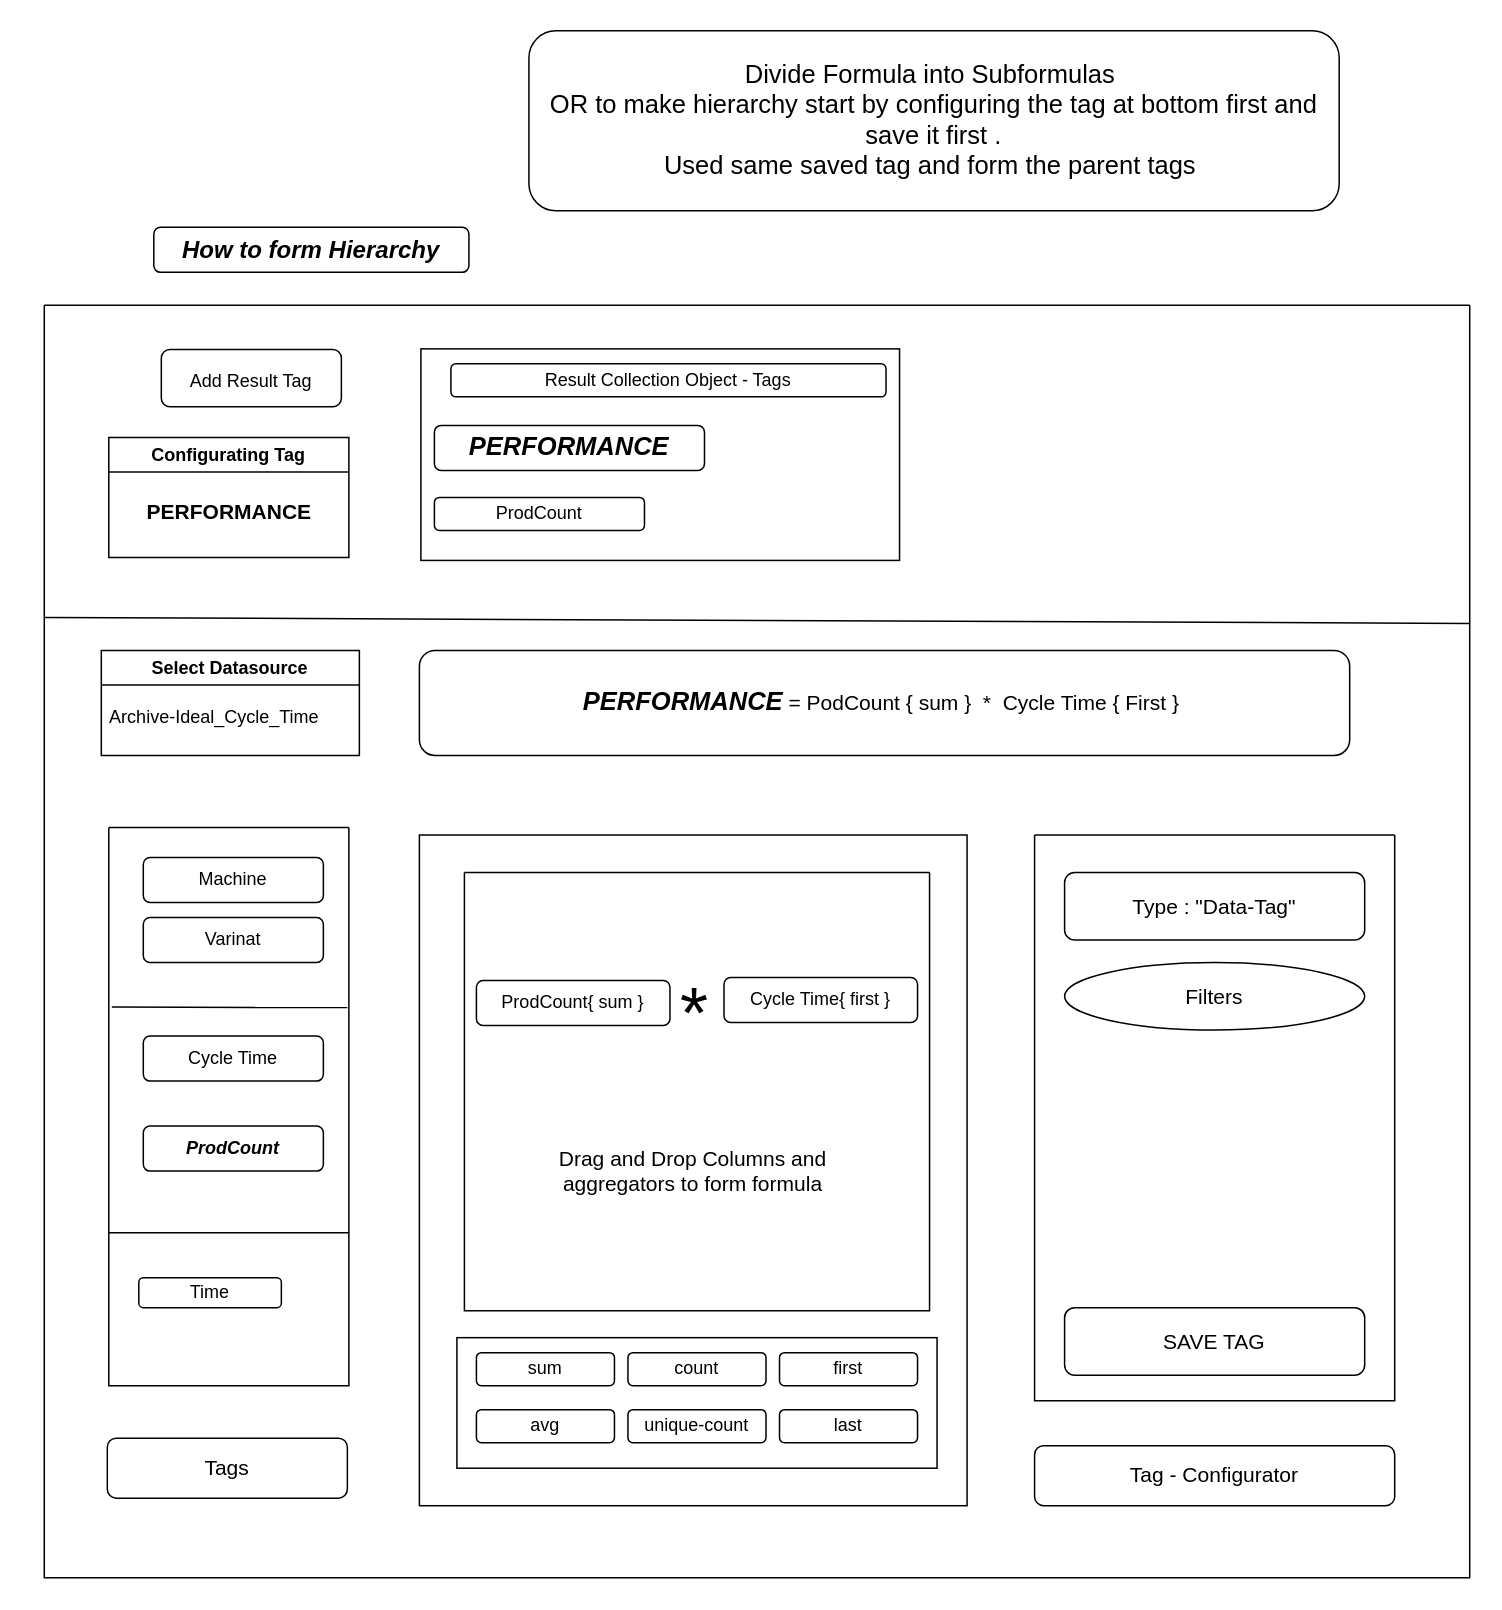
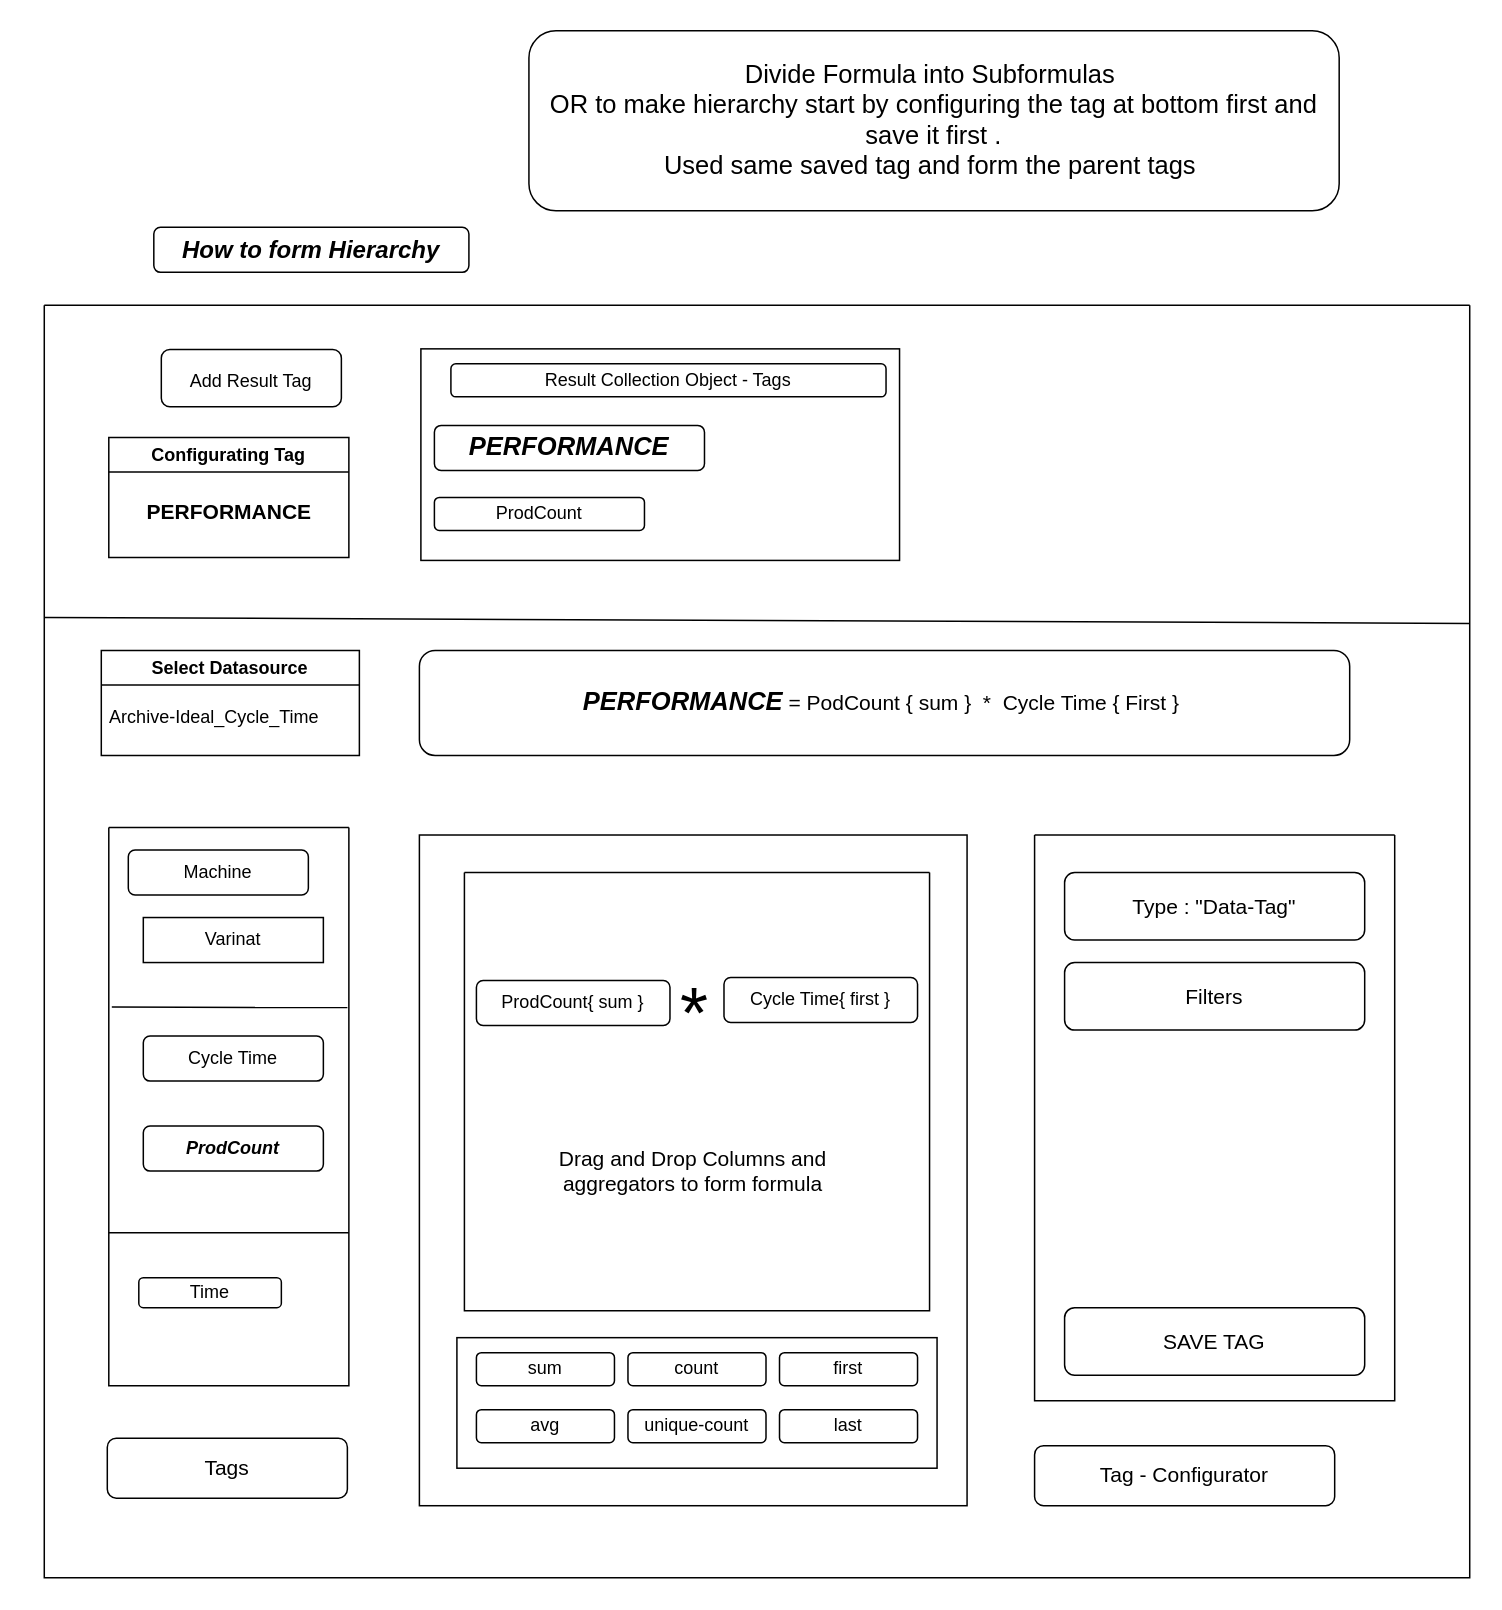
node "Machine": moved (233, 880) -> (218, 872)
node "Varinat": shape rounded rectangle -> rectangle
node "Filters": shape ellipse -> rounded rectangle
node "Tag - Configurator": size 360x60 -> 300x60
